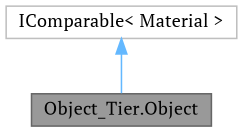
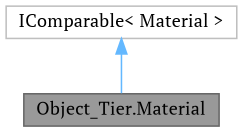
node "Object_Tier.Object": label "Object_Tier.Object" -> "Object_Tier.Material"
